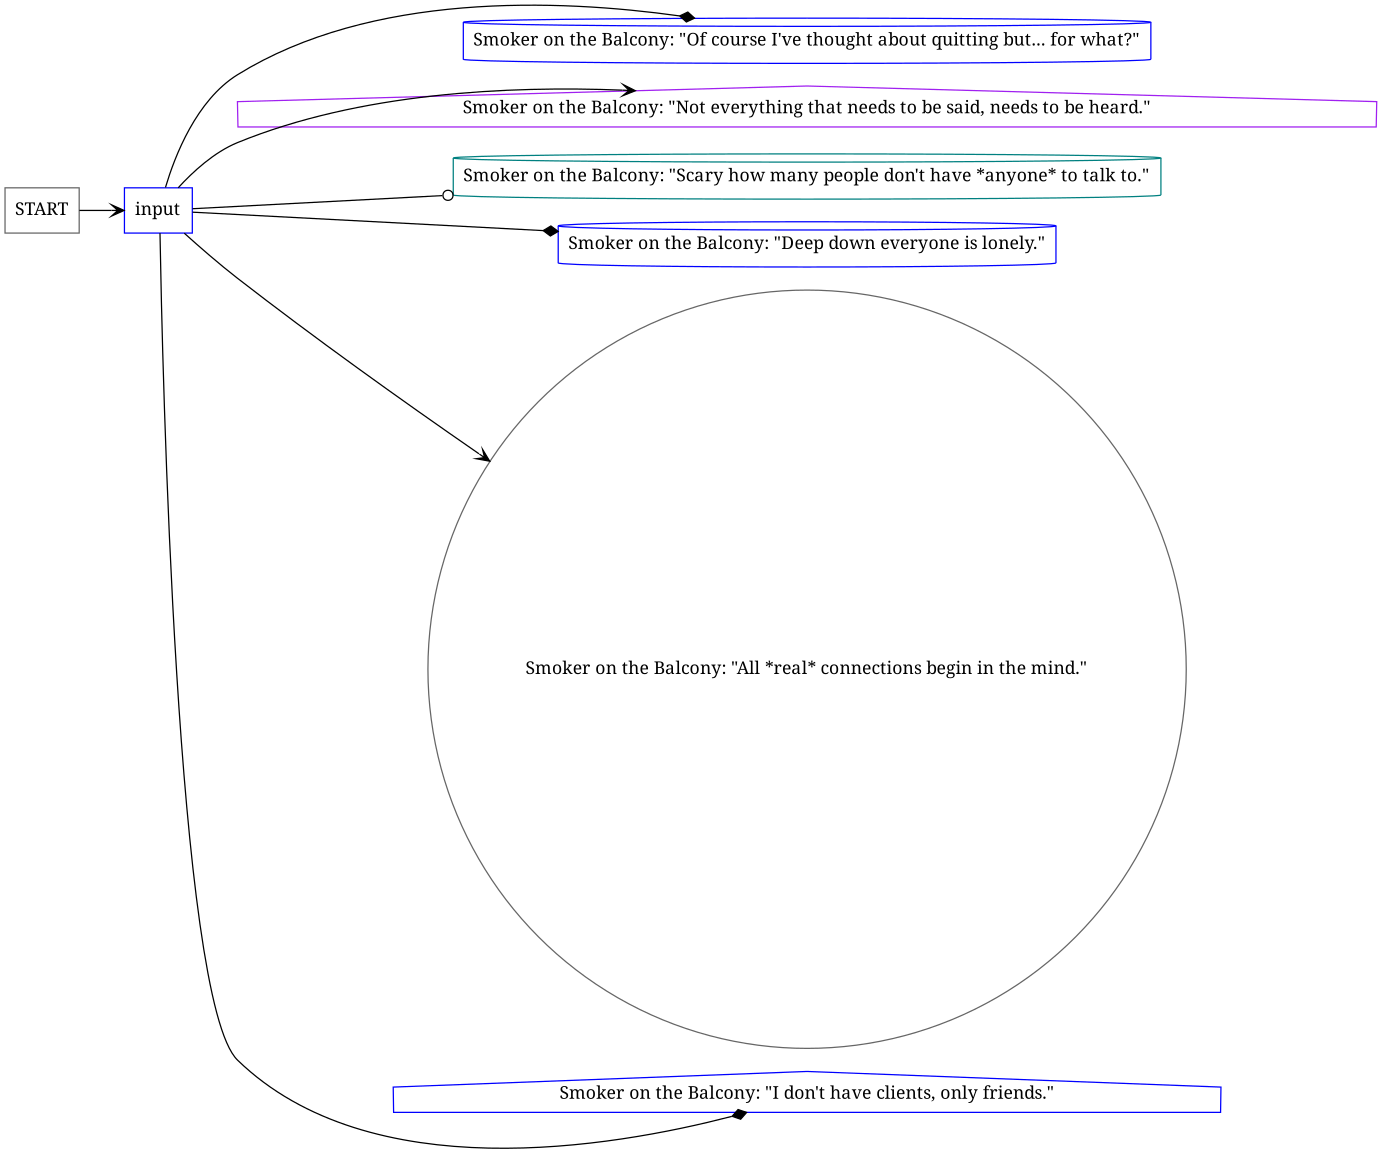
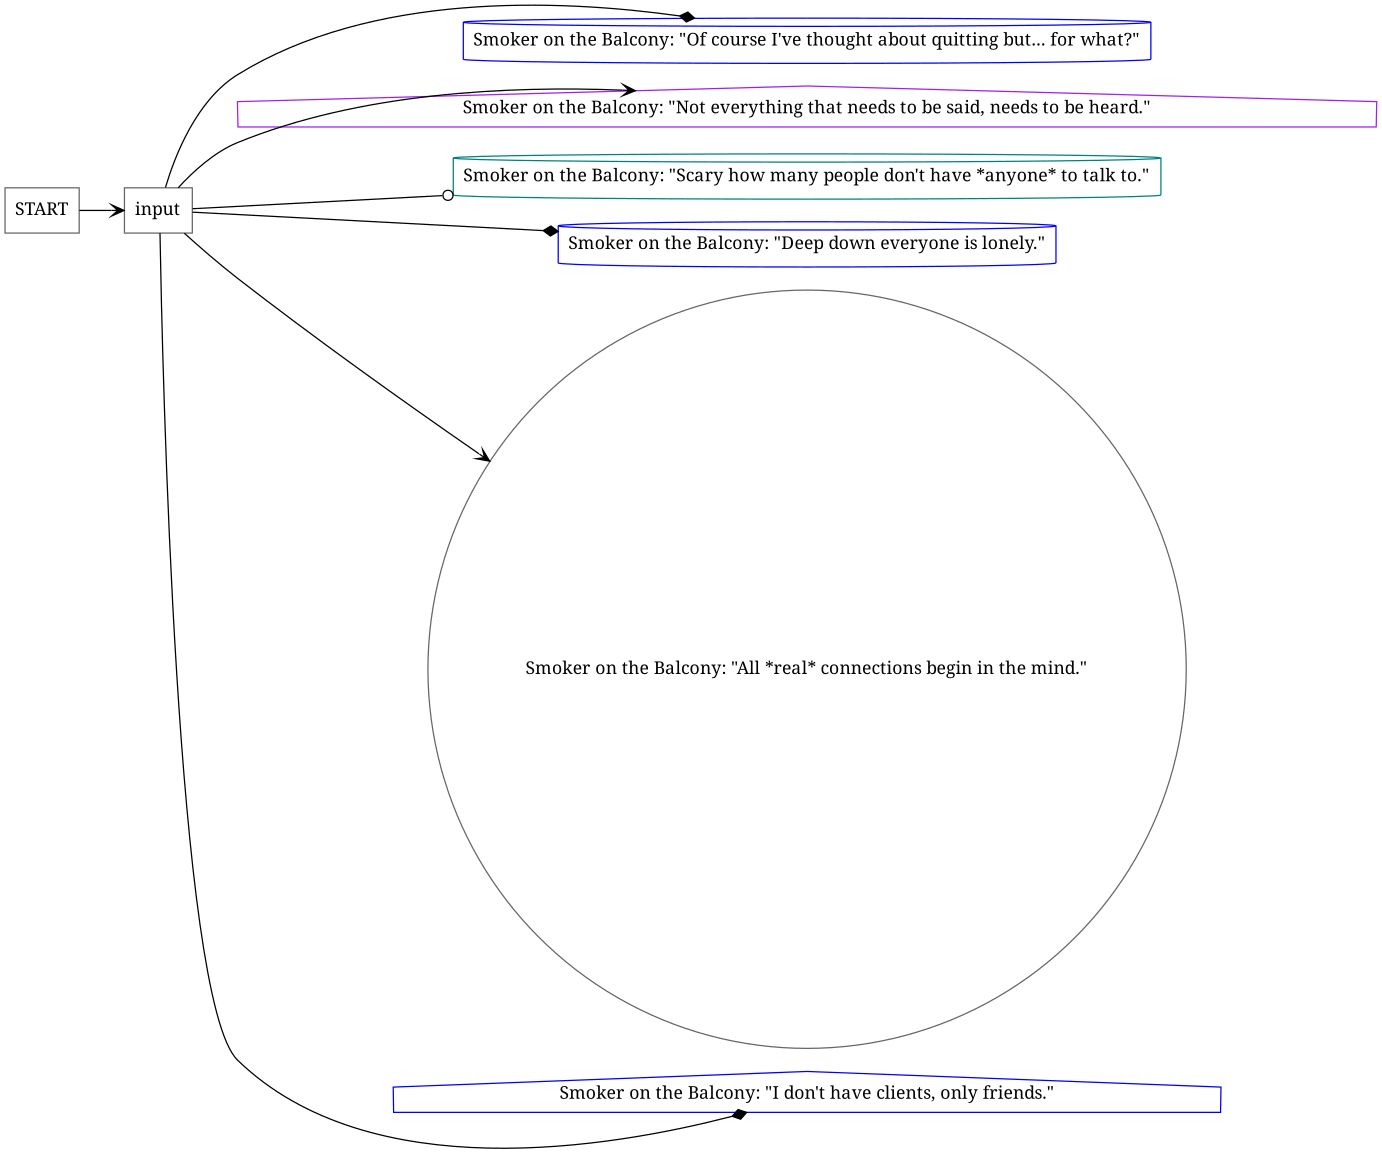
node "input": color blue -> gray40
